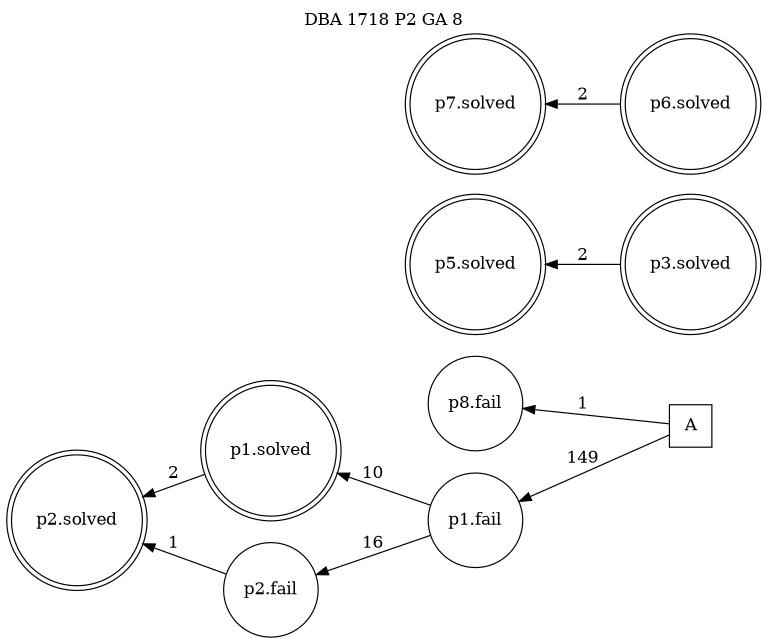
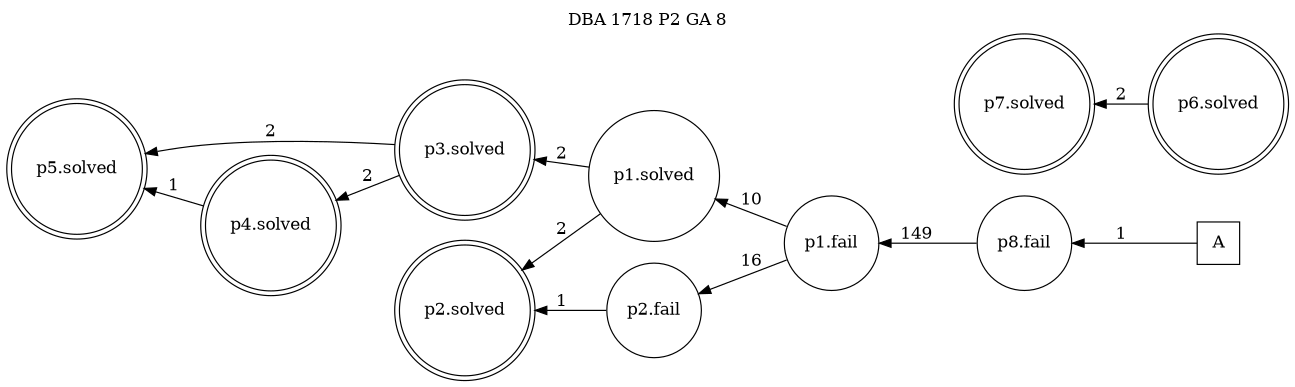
edge "p1.solved" -> "p3.solved": added, label "2"
node "p4.solved": added
node "p1.solved": shape doublecircle -> circle
edge "A" -> "p1.fail": now "p8.fail" -> "p1.fail"
